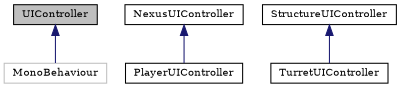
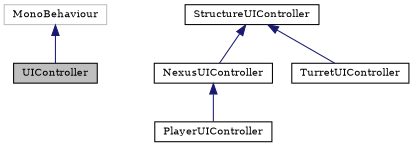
edge "NexusUIController" -> "StructureUIController": added
edge "MonoBehaviour" -> "UIController": reversed
